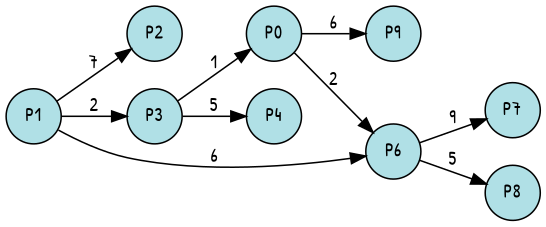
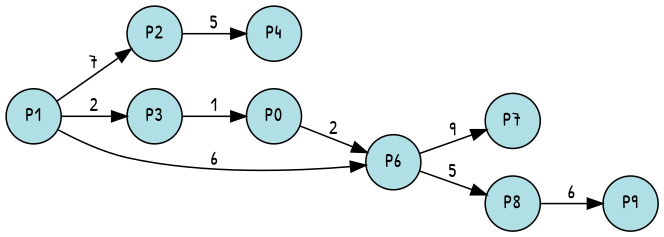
edge "P0" -> "P9": now "P8" -> "P9"
edge "P3" -> "P4": now "P2" -> "P4"
